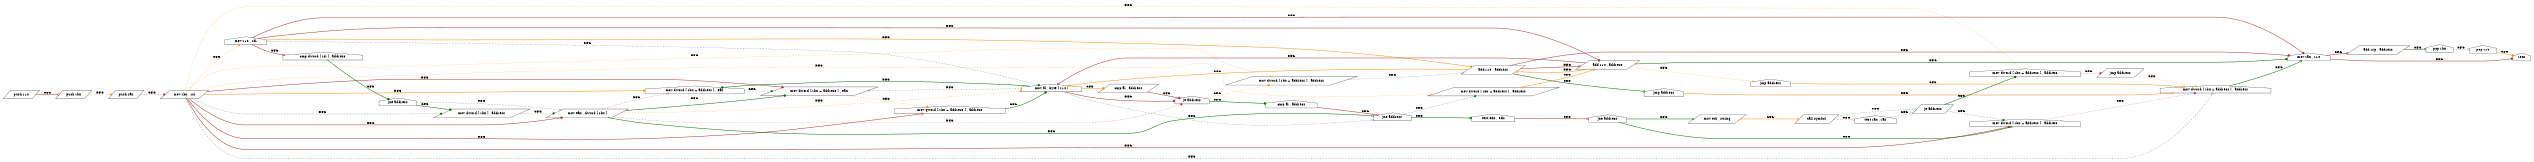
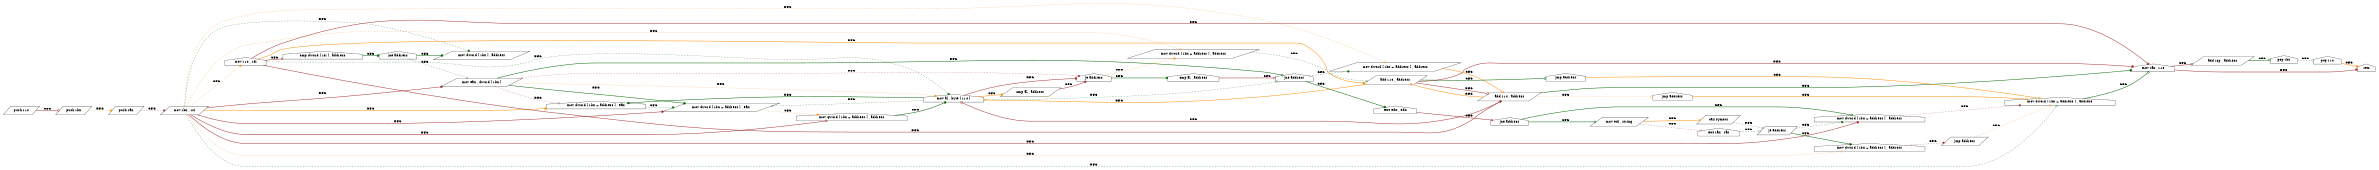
edge "mov dword [ rbx ] , address" -> "mov eax , dword [ rbx ]": removed, label "CFG"
edge "call symbol" -> "test rax , rax": now "mov edi , string" -> "test rax , rax"
